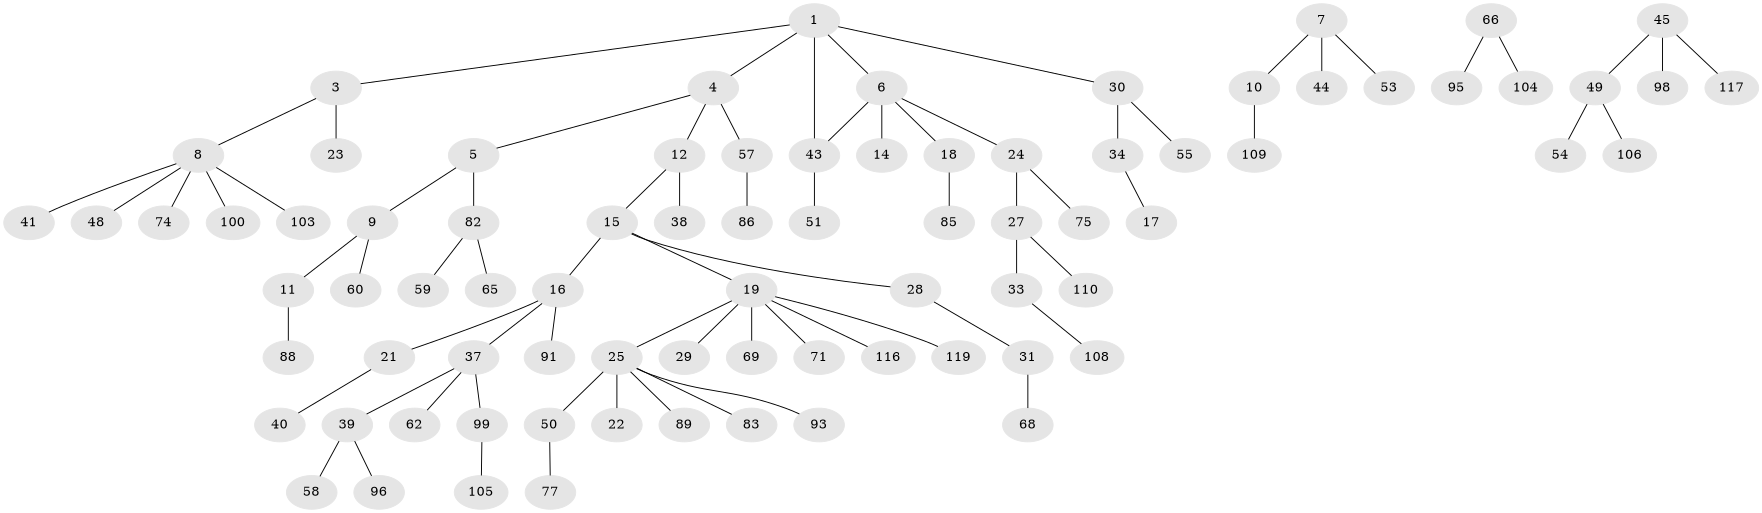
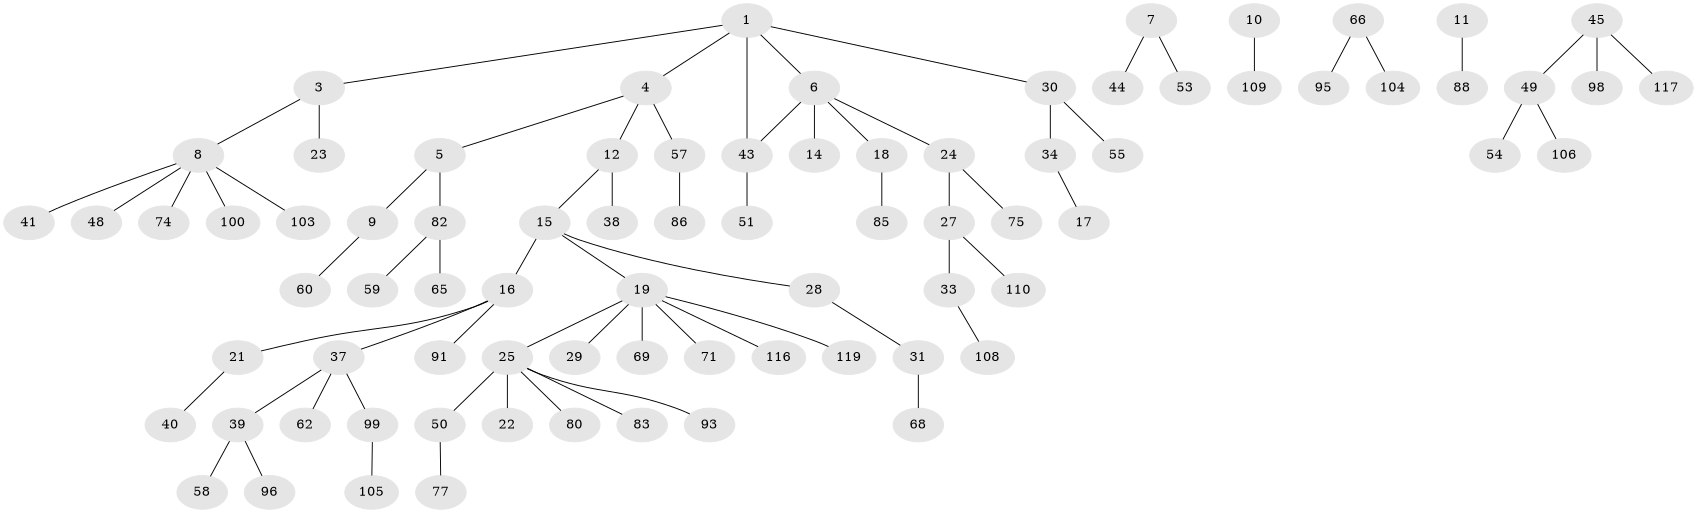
edge "7" -- "10": removed
edge "9" -- "11": removed
node "89": label "89" -> "80"
